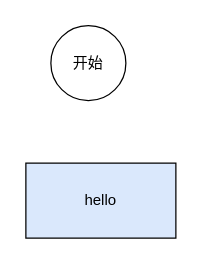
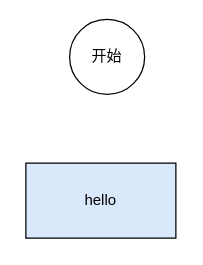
node "开始": moved (88, 63) -> (107, 57)
